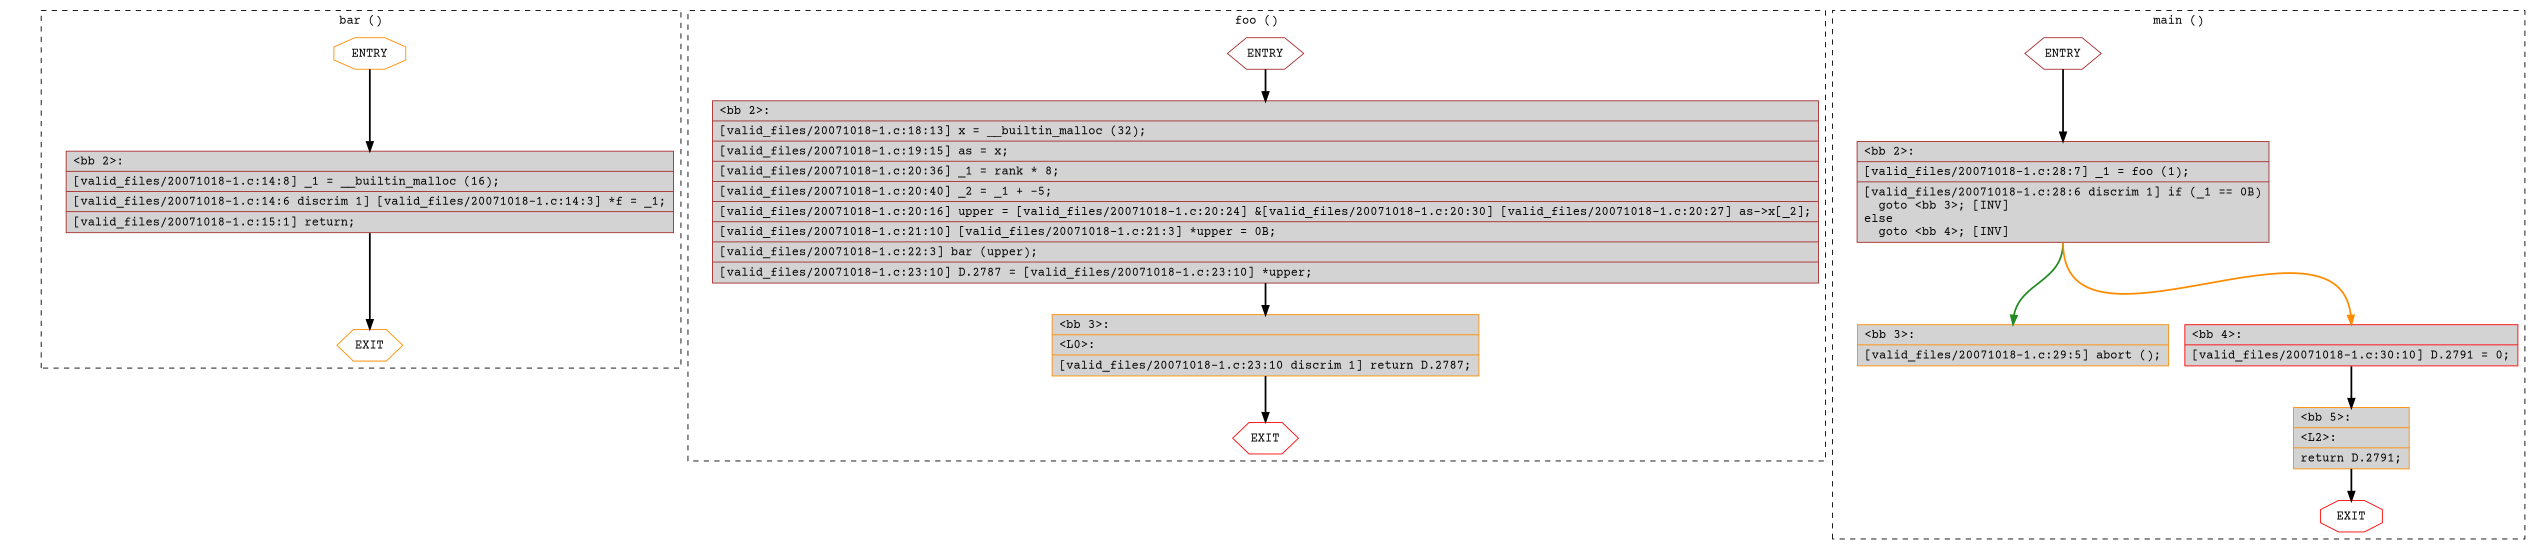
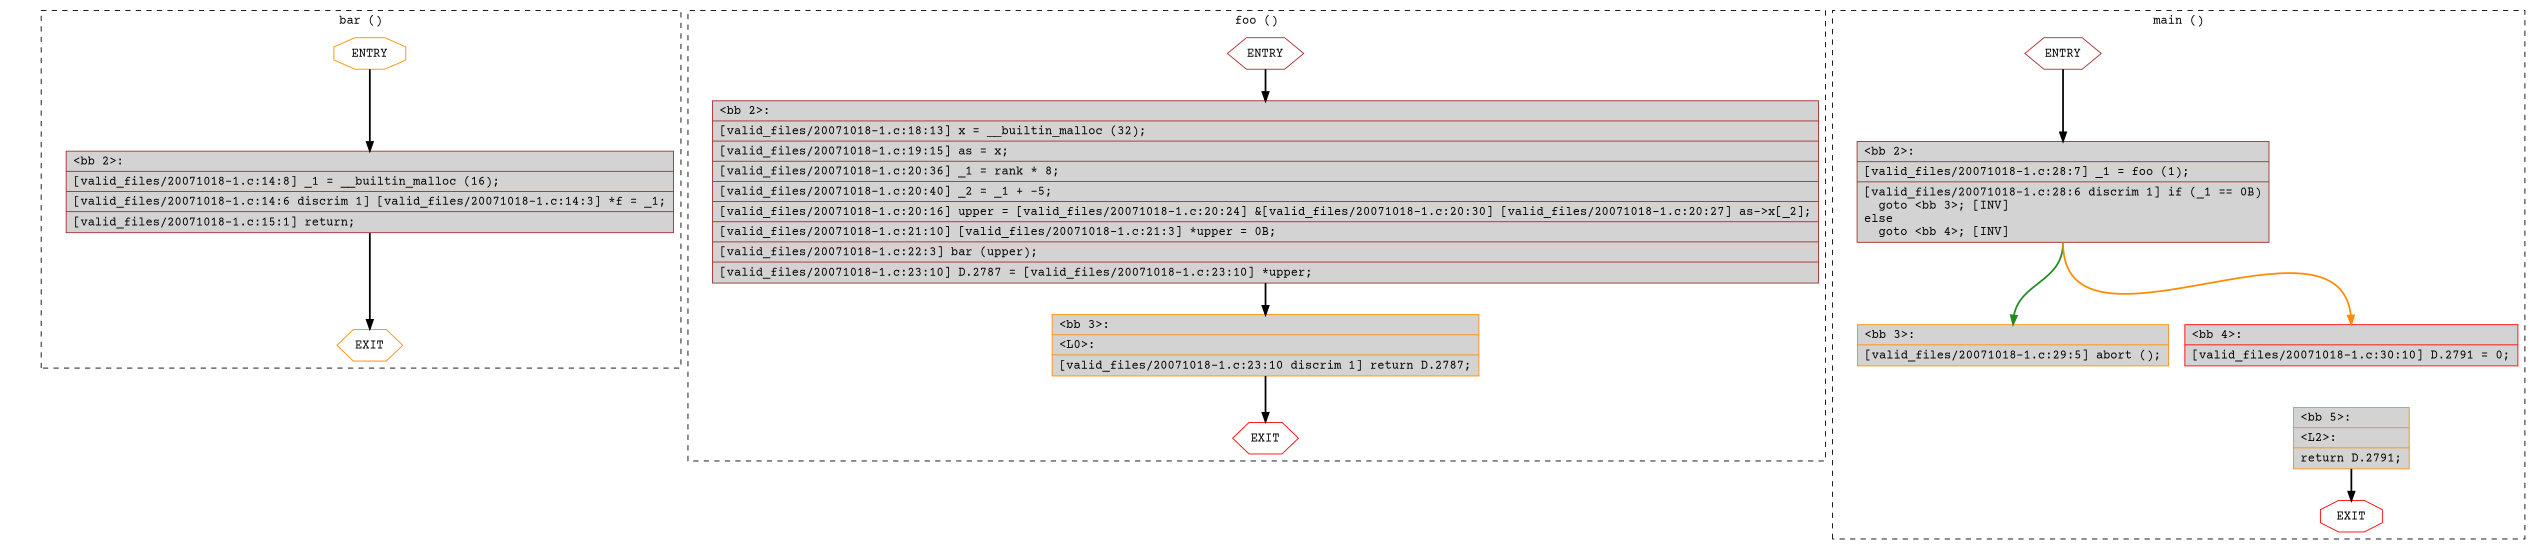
edge "<bb 4>:" -> "<bb 5>:": removed
